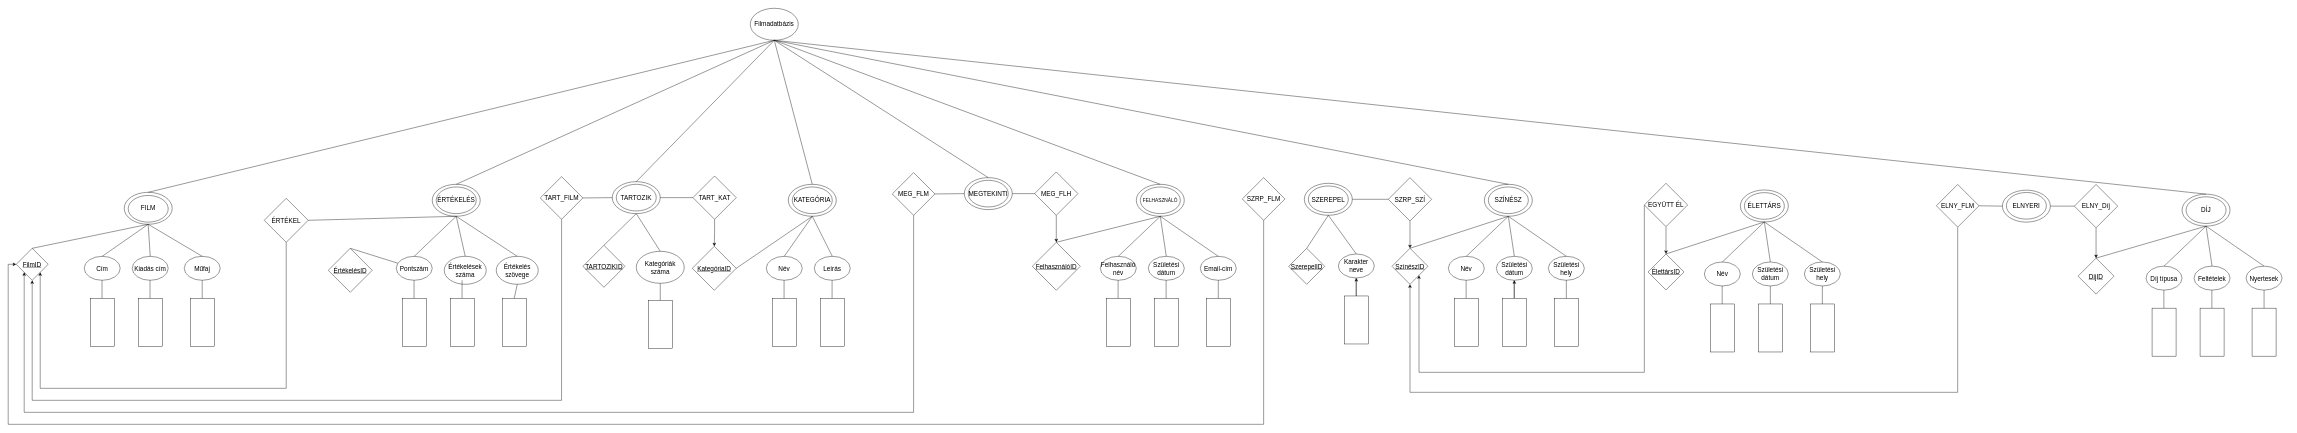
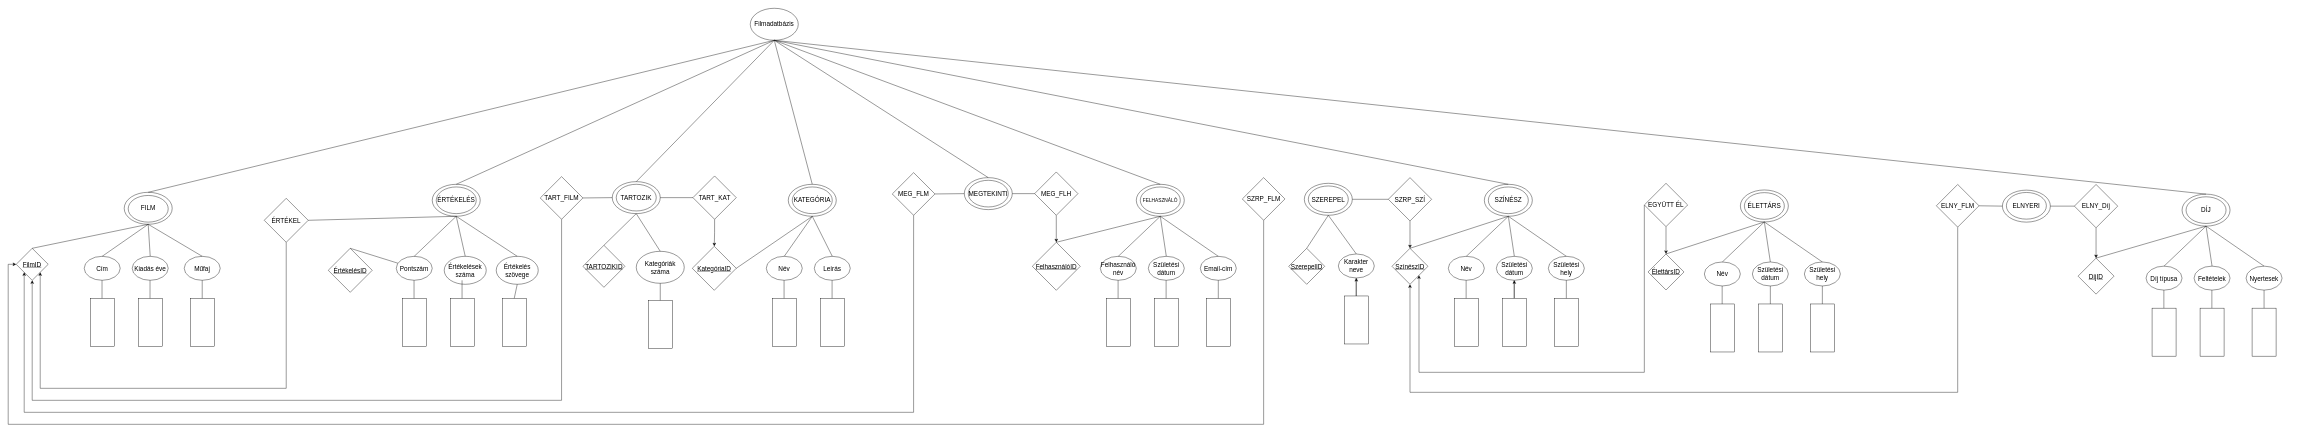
node "Kiadás cím": label "Kiadás cím" -> "Kiadás éve"
